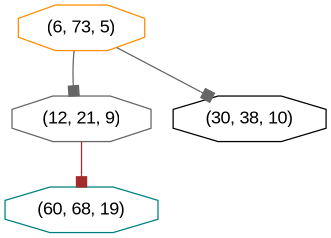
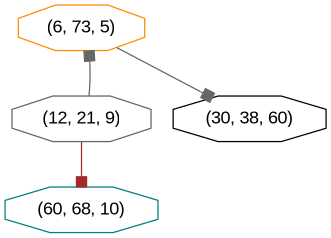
edge "(6, 73, 5)" -> "(12, 21, 9)": reversed
node "(30, 38, 10)": label "(30, 38, 10)" -> "(30, 38, 60)"
node "(60, 68, 19)": label "(60, 68, 19)" -> "(60, 68, 10)"
